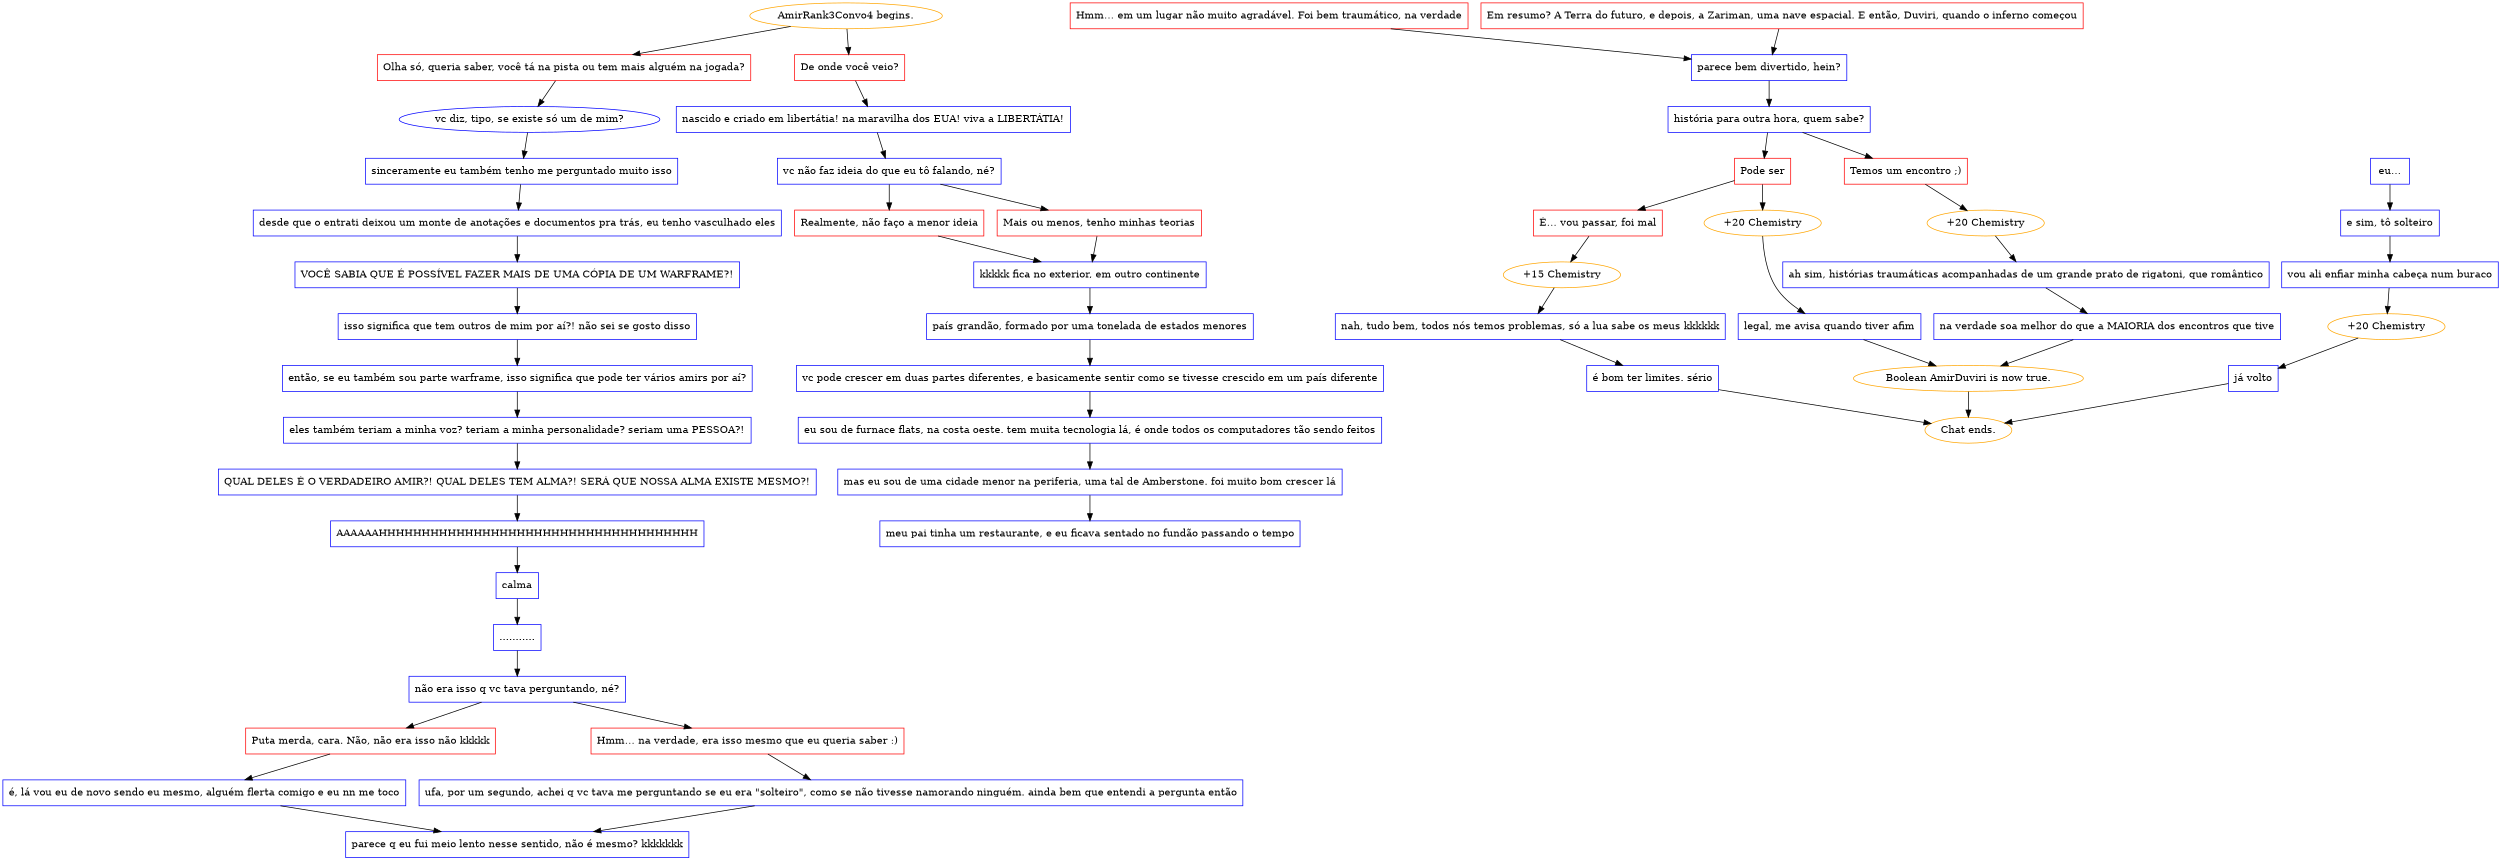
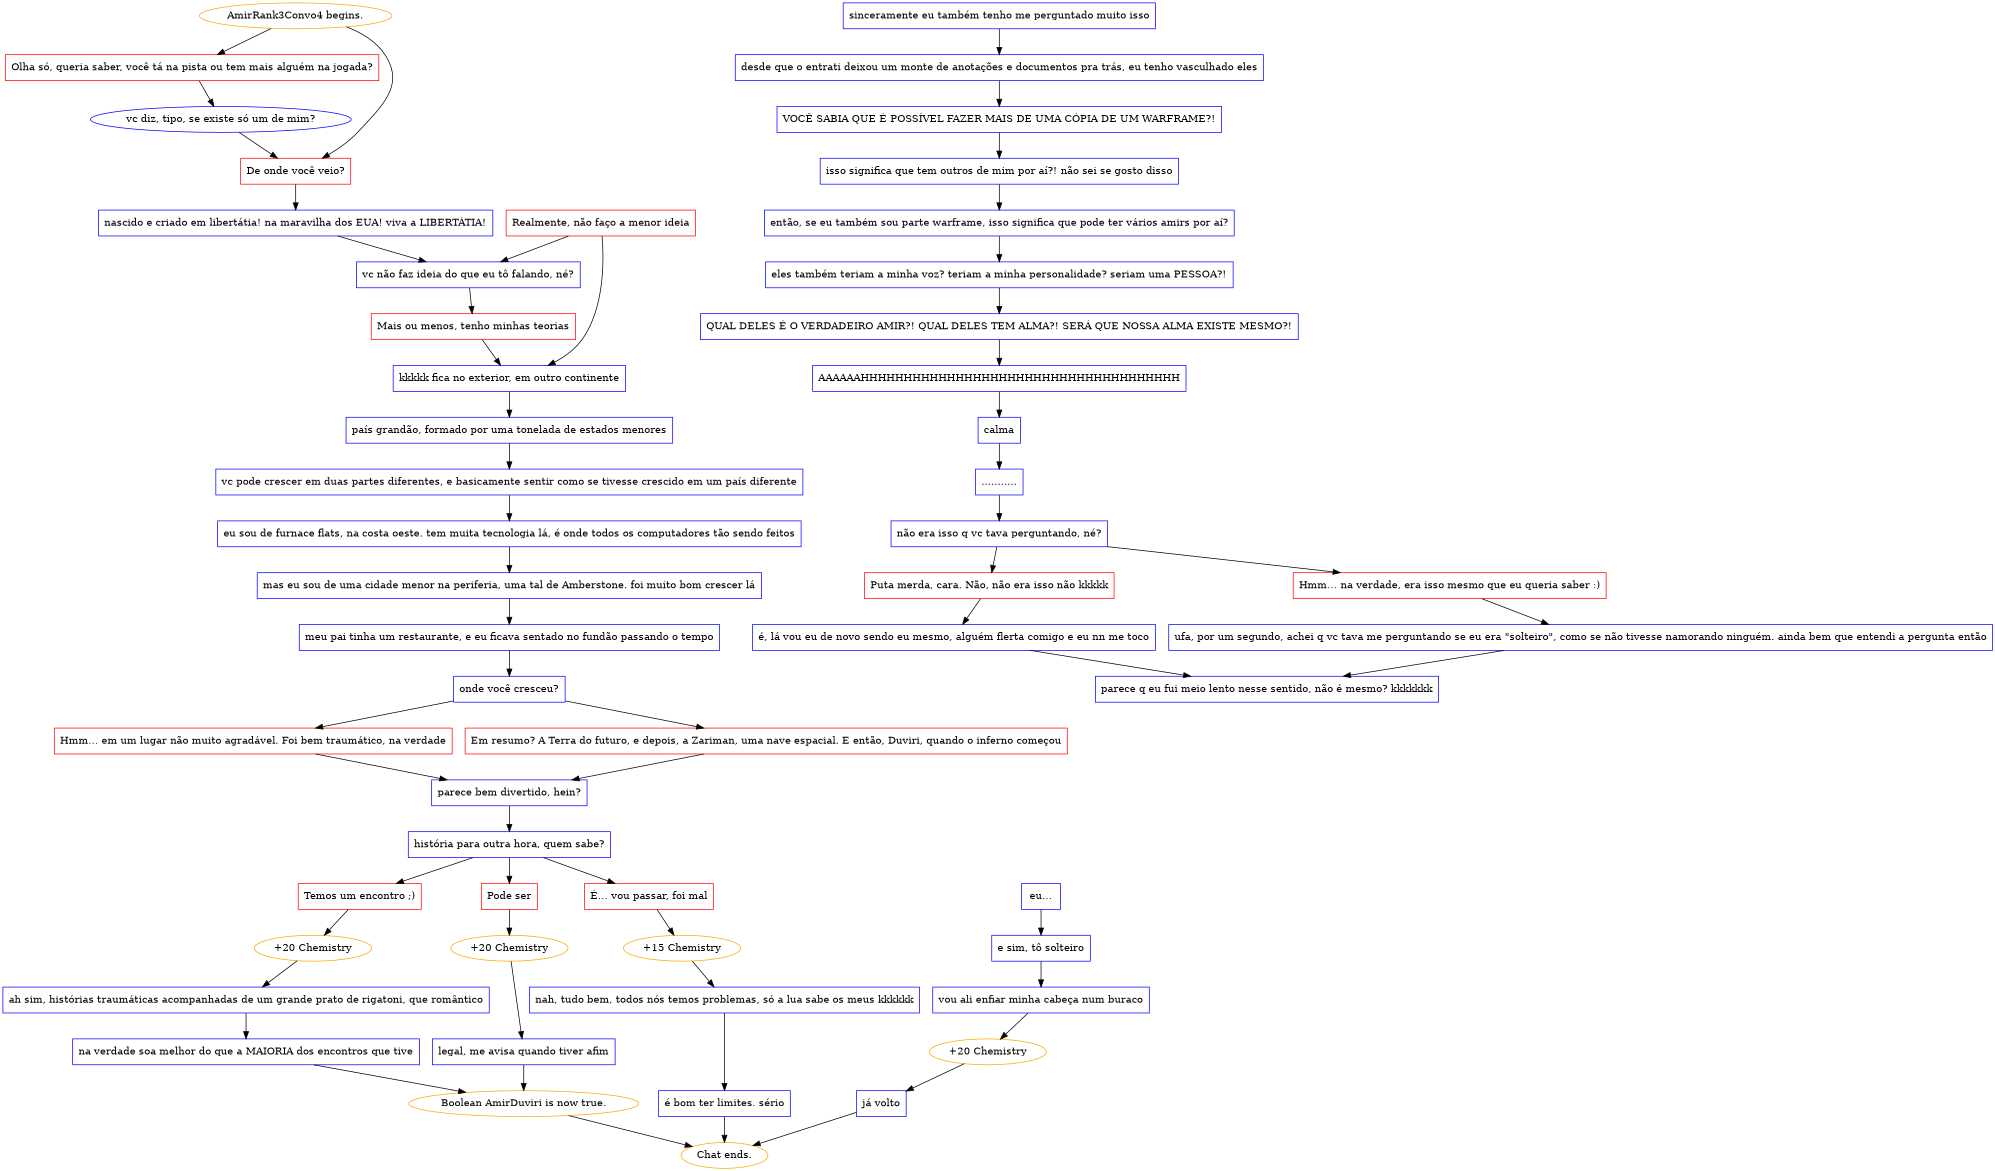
edge "vc diz, tipo, se existe só um de mim?" -> "sinceramente eu também tenho me perguntado muito isso": now "vc diz, tipo, se existe só um de mim?" -> "De onde você veio?"
edge "vc não faz ideia do que eu tô falando, né?" -> "Realmente, não faço a menor ideia": reversed
edge "Pode ser" -> "É… vou passar, foi mal": now "história para outra hora, quem sabe?" -> "É… vou passar, foi mal"
node "onde você cresceu?": added
